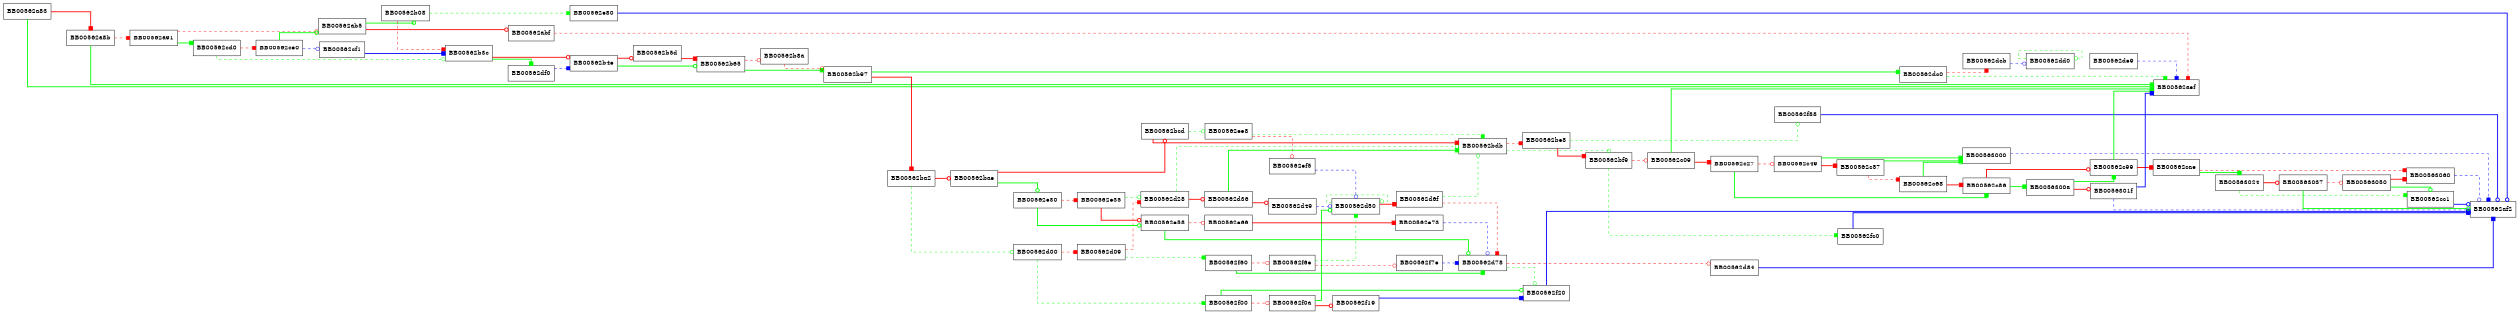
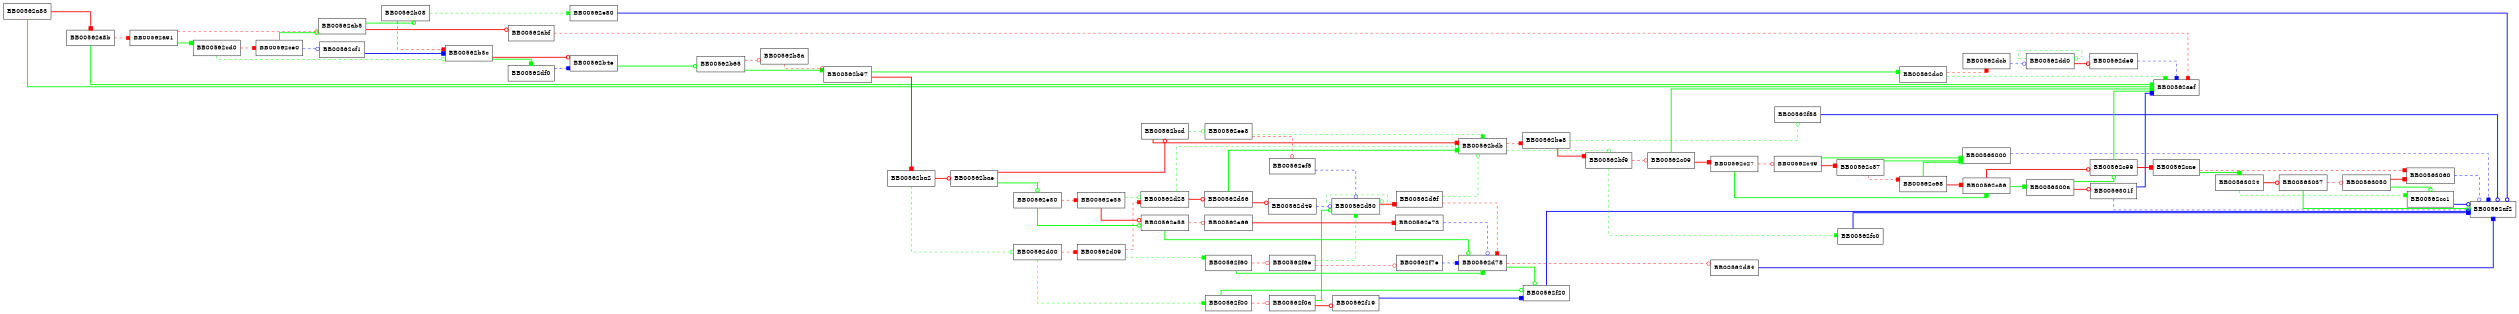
node "BB00562b5d": removed
edge "BB00562dd0" -> "BB00562de9": added
edge "BB0056300a" -> "BB00562c99": arrowhead box -> odot
edge "BB00562d78" -> "BB00562f20": style dashed -> bold
